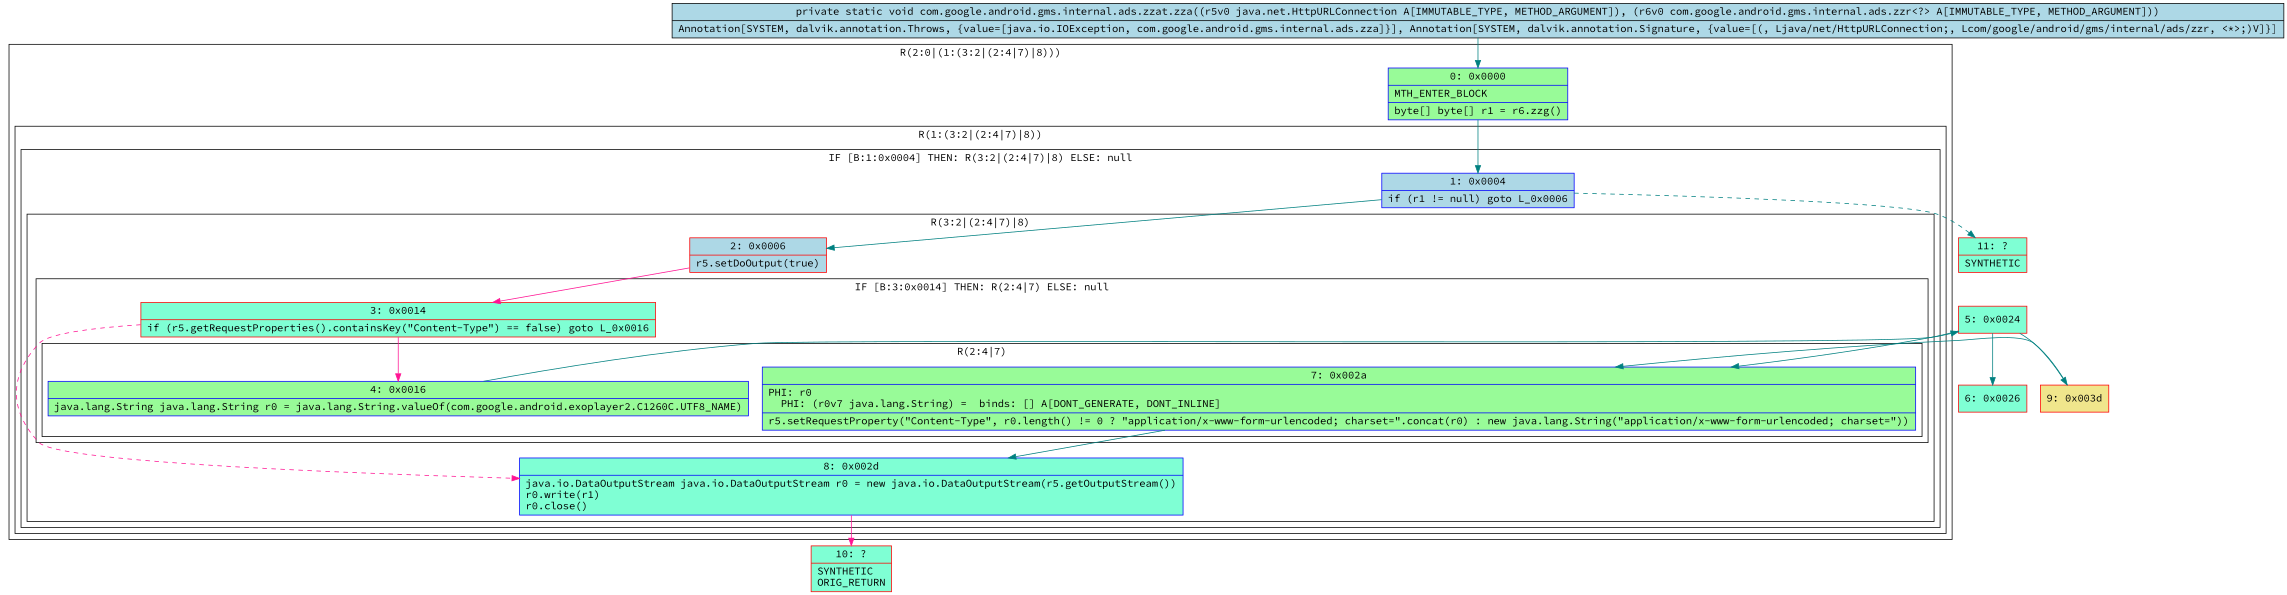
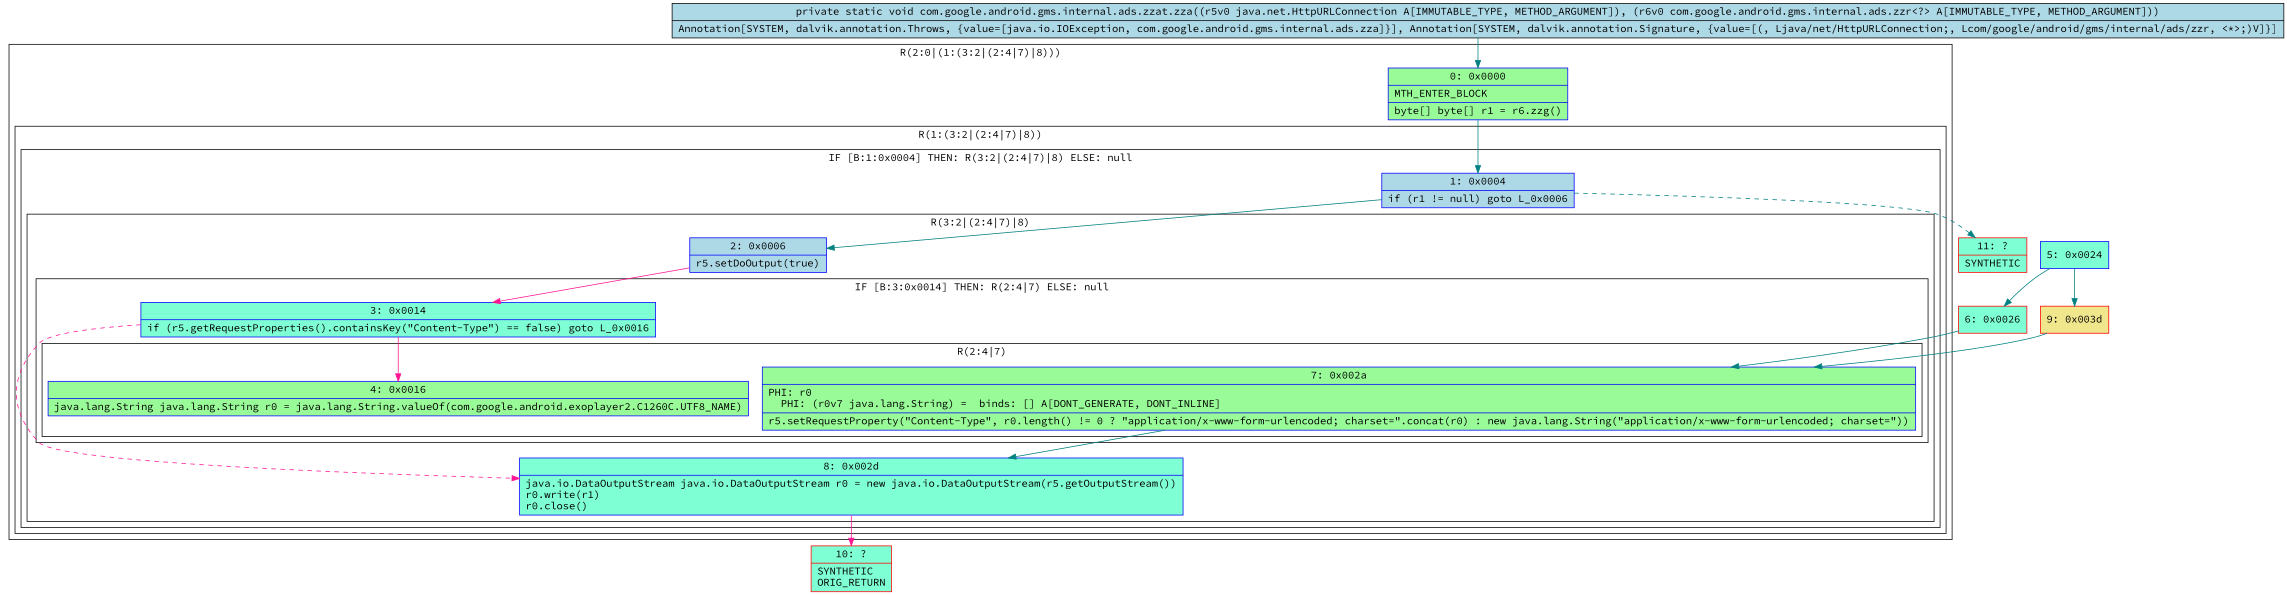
node "2: 0x0006": color red -> blue
node "3: 0x0014": color red -> blue
node "5: 0x0024": color red -> blue
edge "4: 0x0016" -> "5: 0x0024": removed
edge "5: 0x0024" -> "7: 0x002a": now "6: 0x0026" -> "7: 0x002a"
